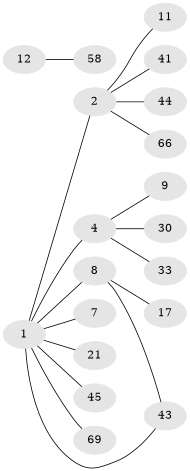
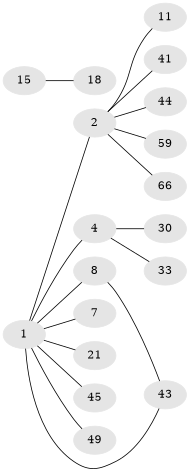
node "12": label "12" -> "15"
node "58": label "58" -> "18"
node "59": added
node "9": removed
node "17": removed
node "69": label "69" -> "49"
